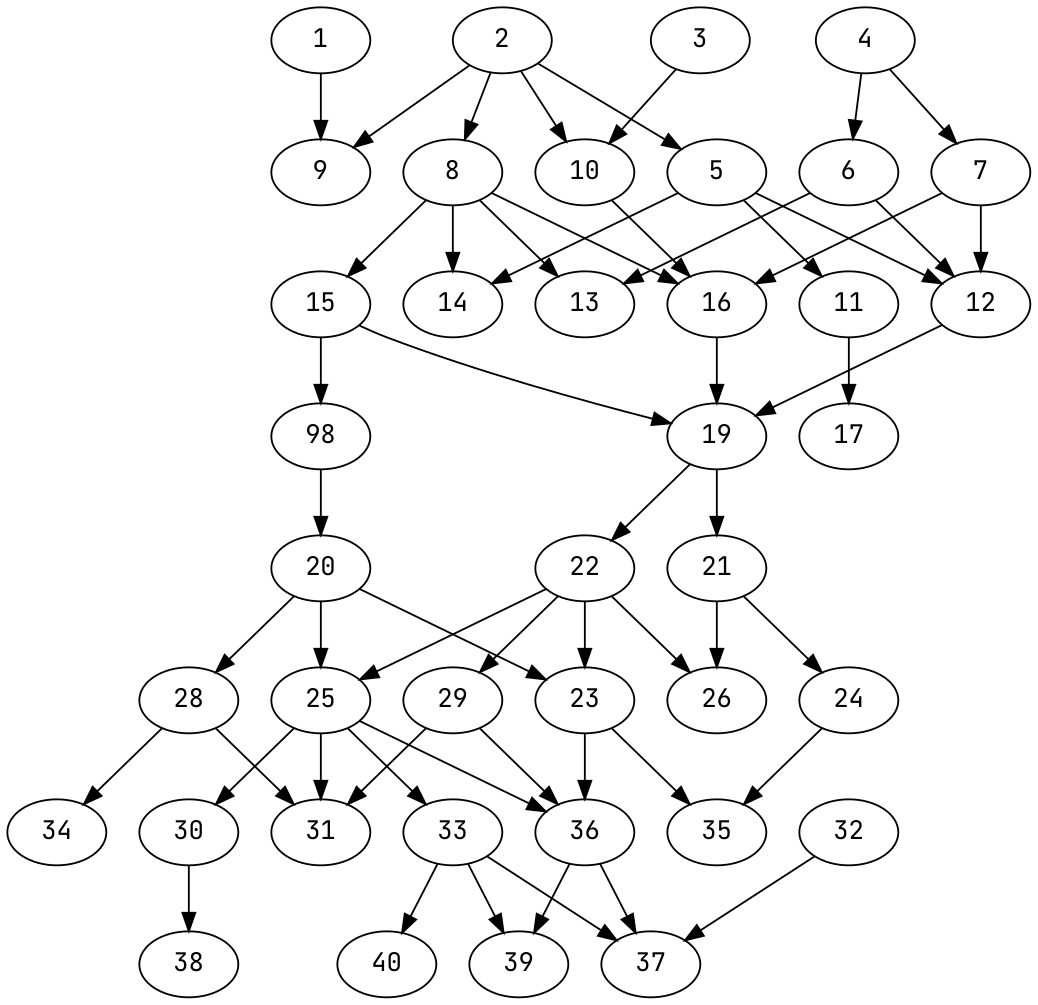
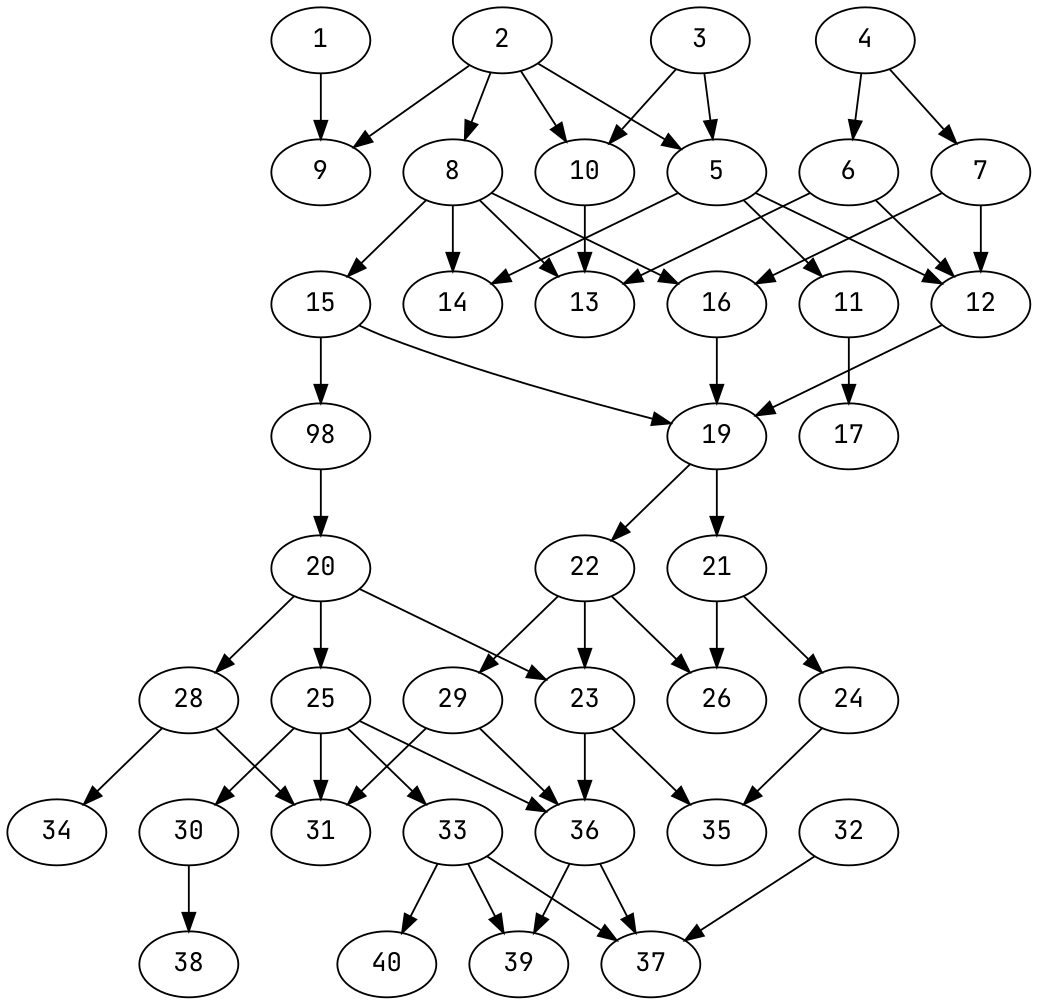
edge "3" -> "5": added
edge "10" -> "16": now "10" -> "13"
edge "22" -> "25": removed
